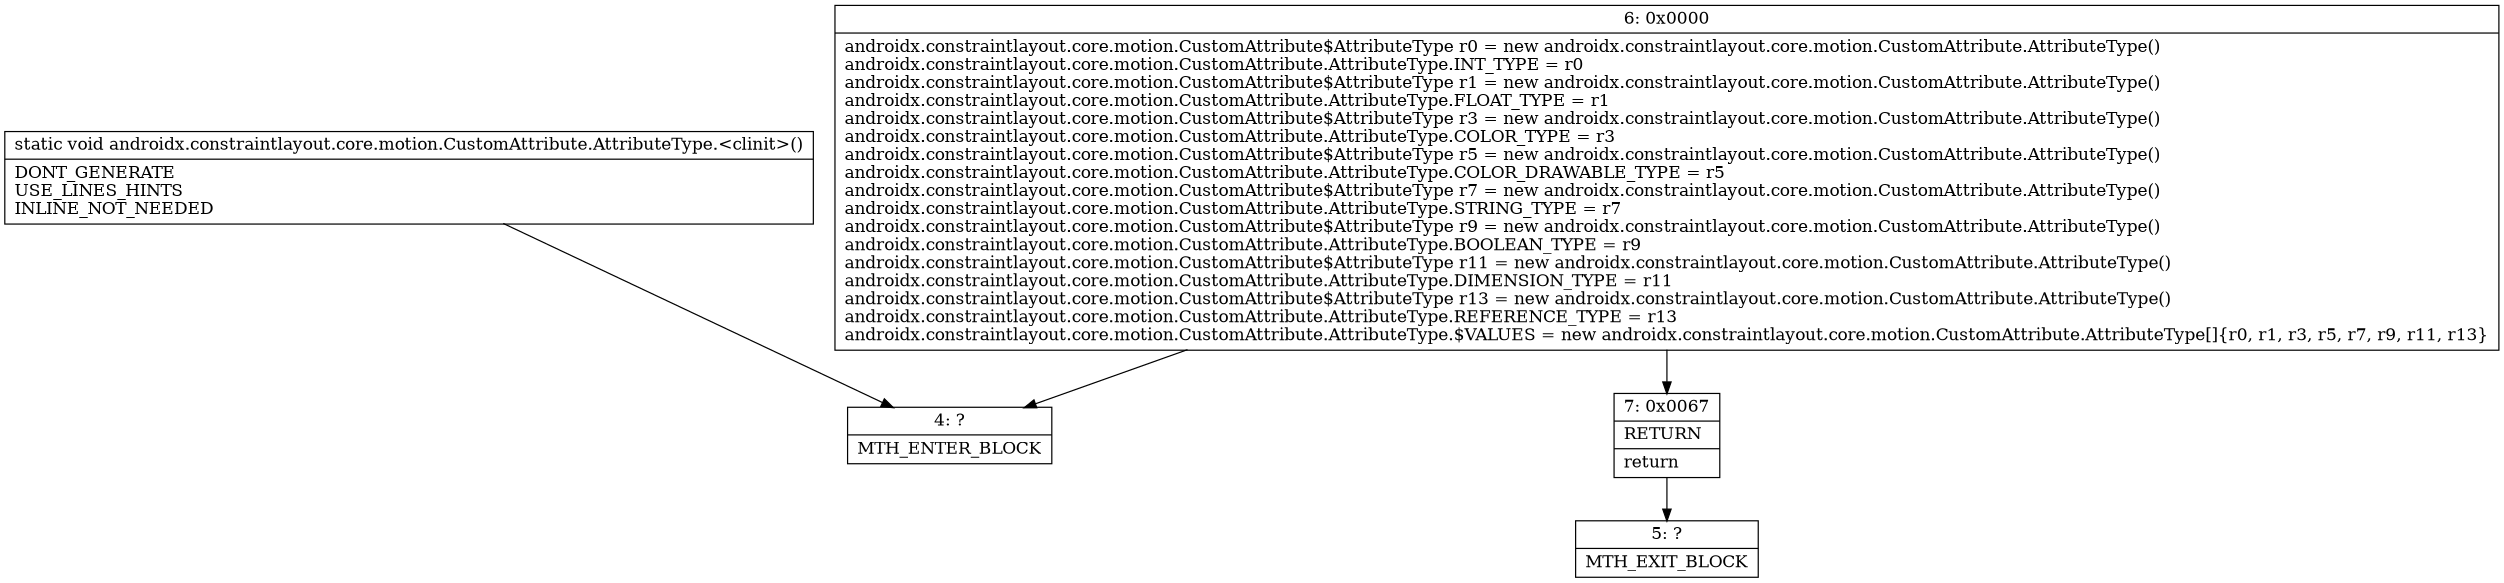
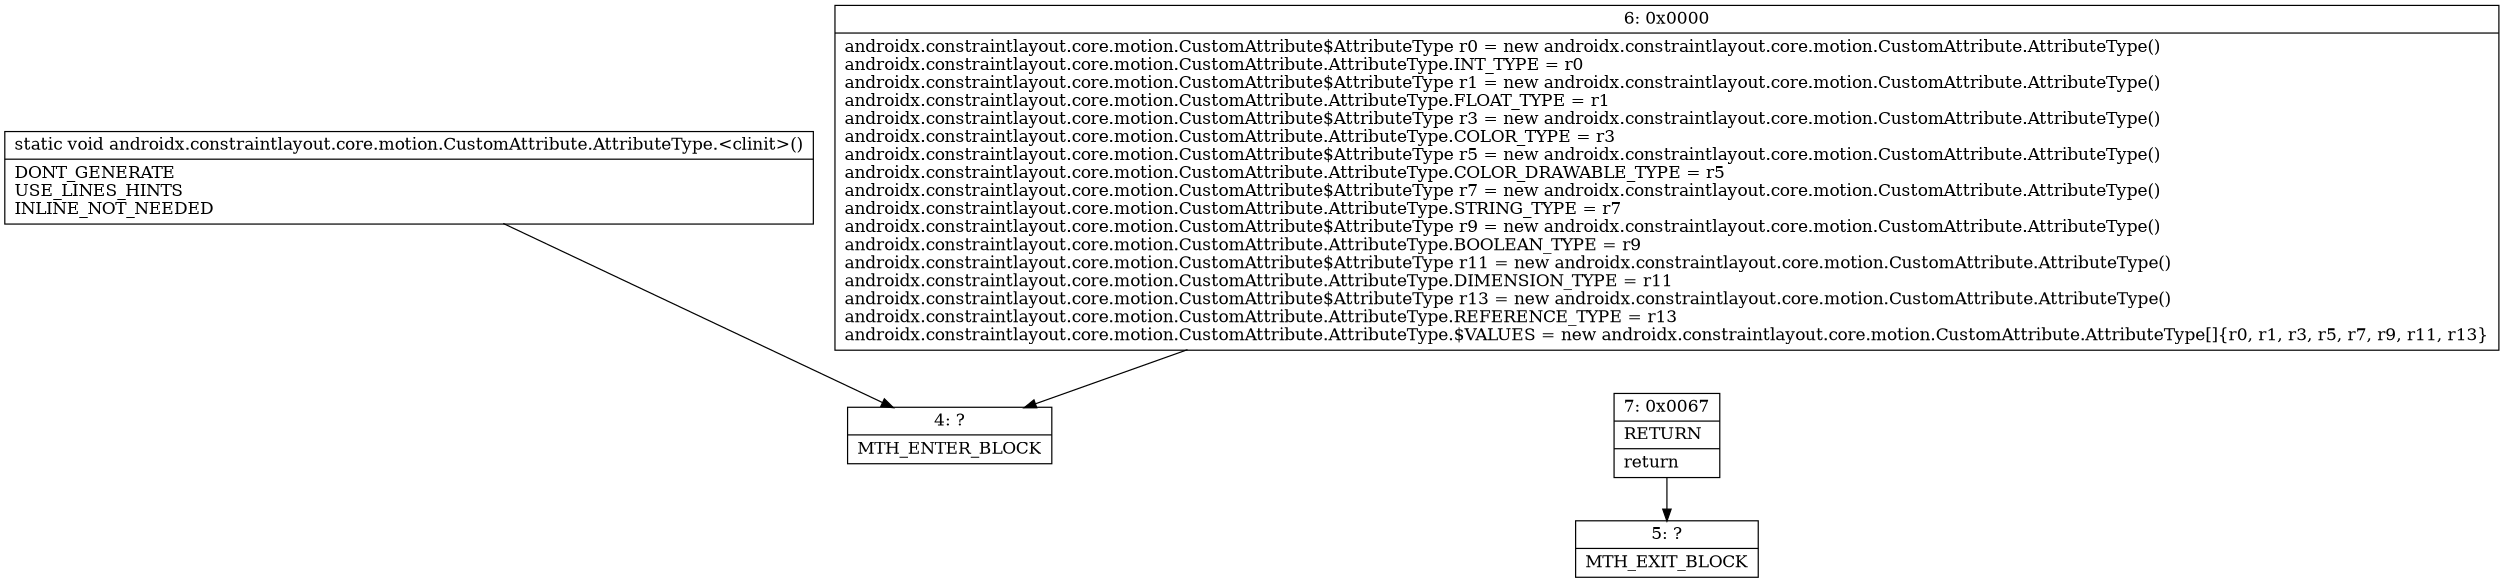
edge "6: 0x0000" -> "7: 0x0067": removed
